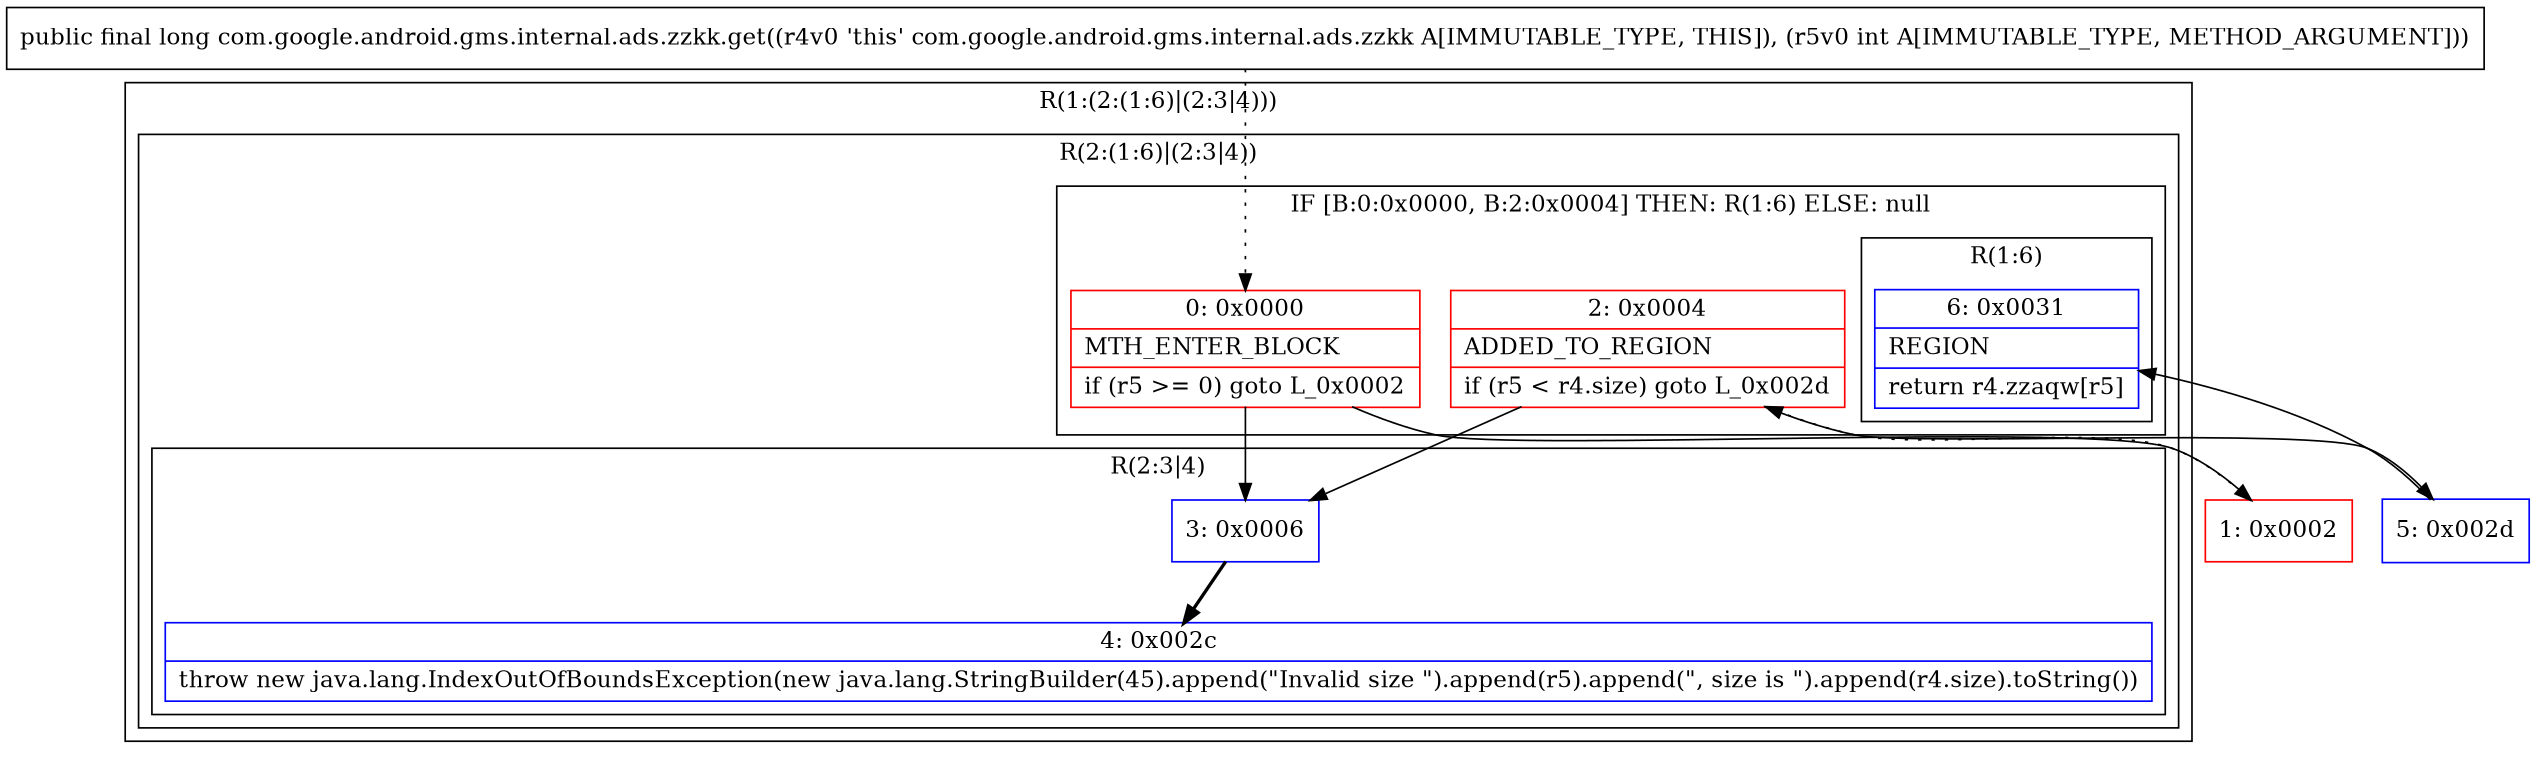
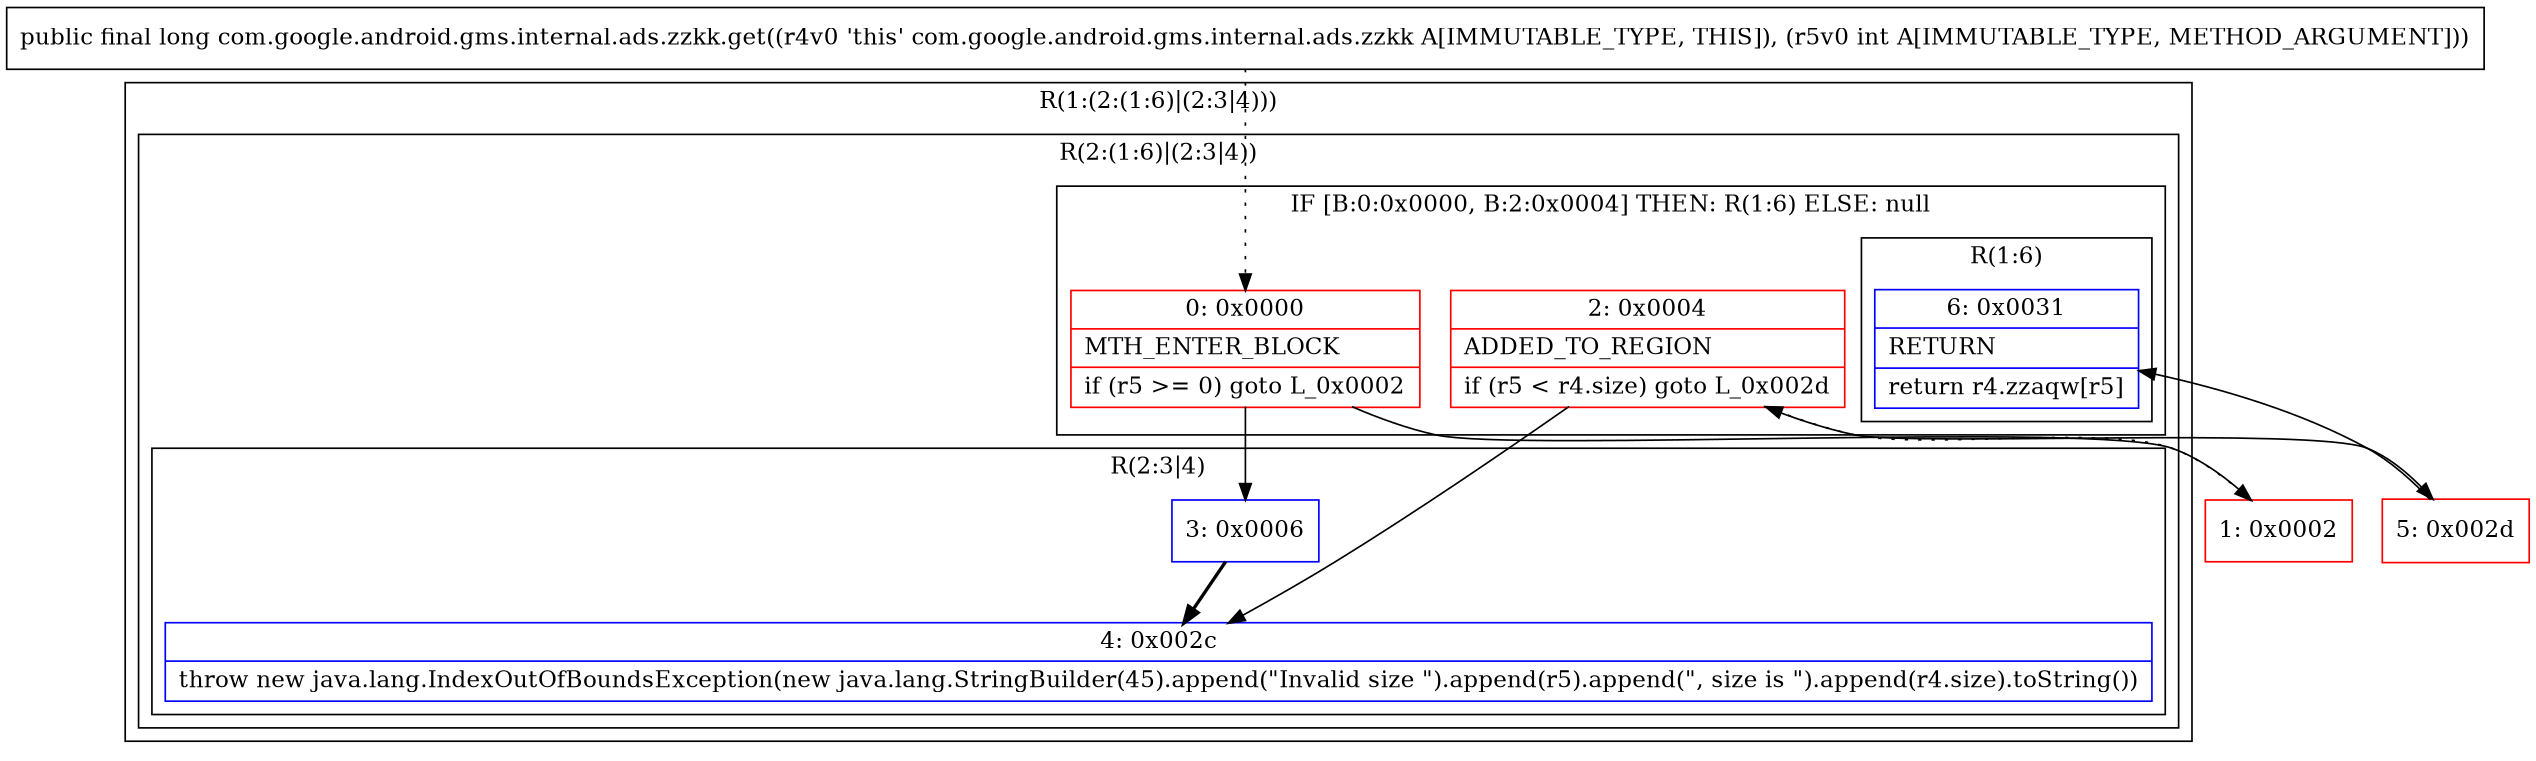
node "6: 0x0031": text "REGION" -> "RETURN"
edge "2: 0x0004" -> "3: 0x0006": now "2: 0x0004" -> "4: 0x002c"
node "5: 0x002d": color blue -> red
